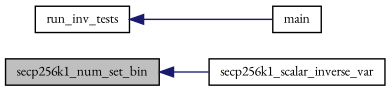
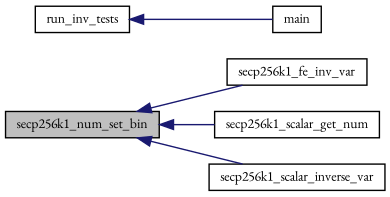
node "secp256k1_fe_inv_var": added
node "secp256k1_scalar_get_num": added
